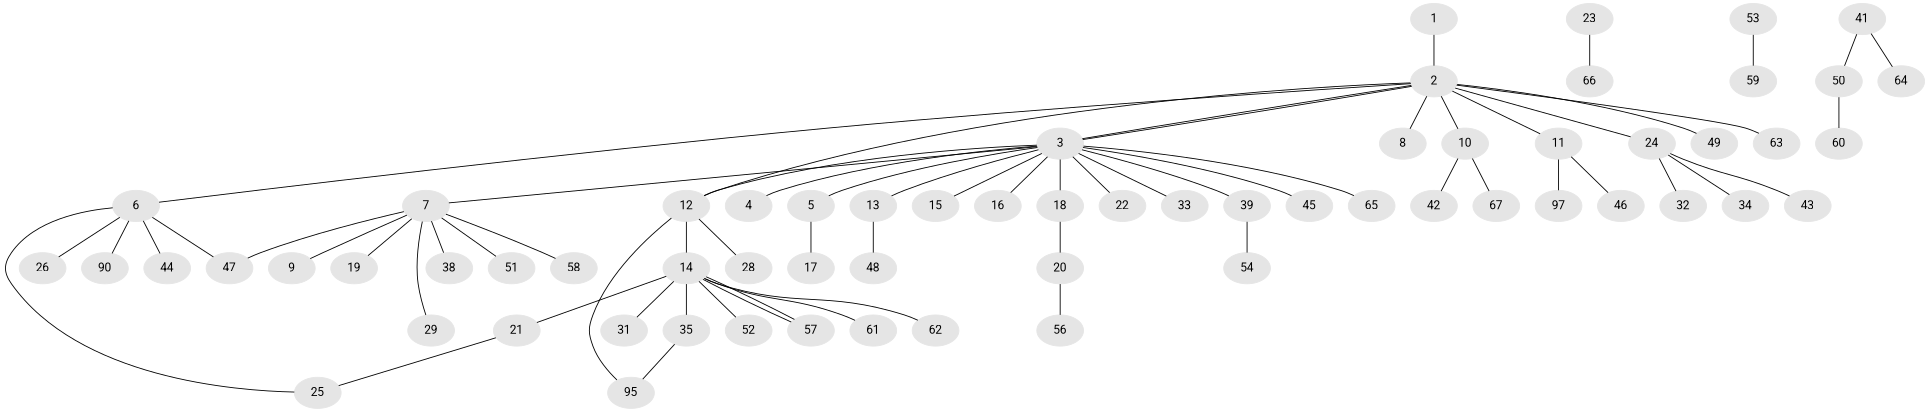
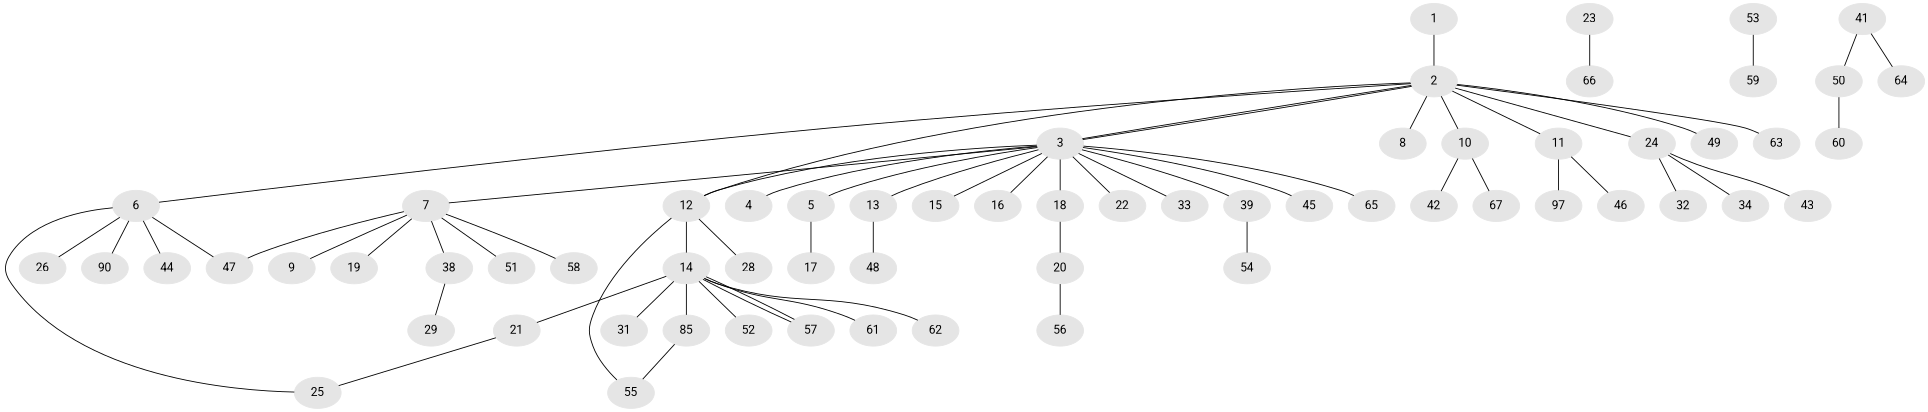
edge "7" -- "29": now "38" -- "29"
node "35": label "35" -> "85"
node "95": label "95" -> "55"
